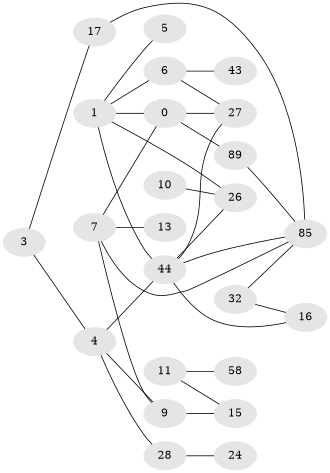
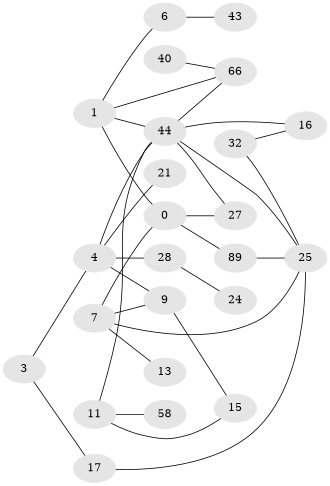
node "5": removed
edge "6" -- "27": removed
node "21": added
node "10": label "10" -> "40"
node "26": label "26" -> "66"
node "85": label "85" -> "25"
edge "44" -- "11": added
